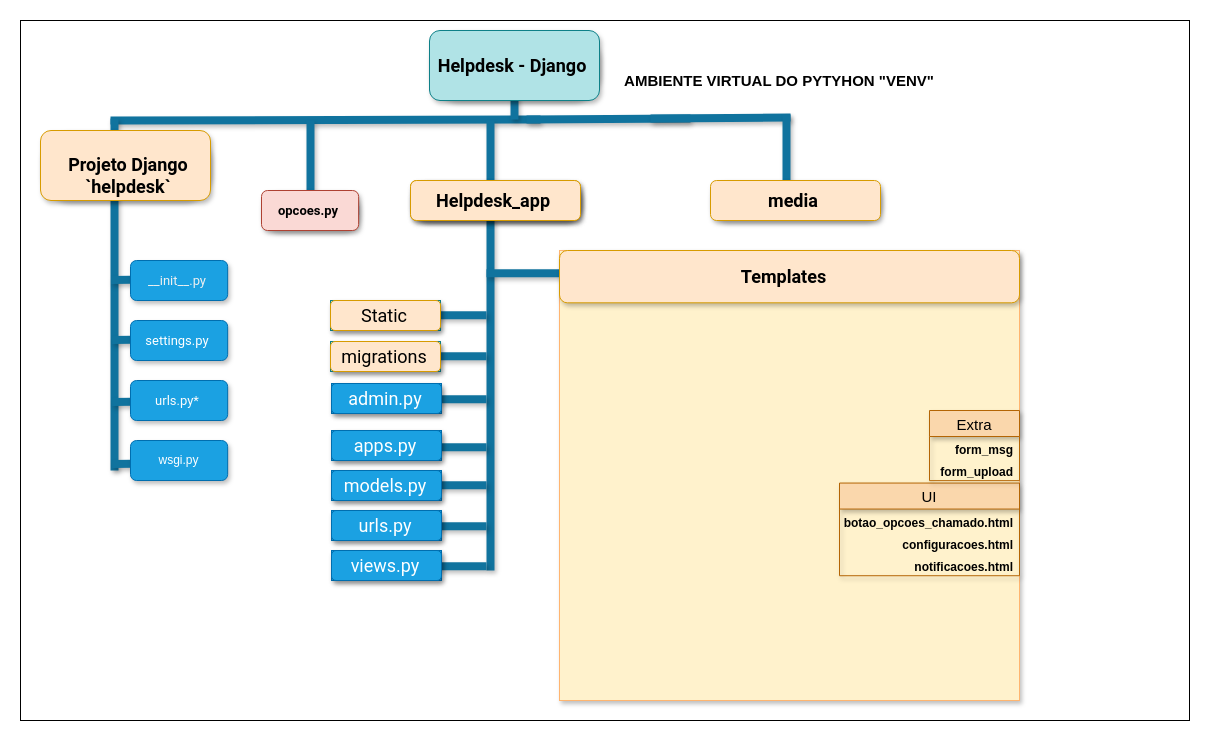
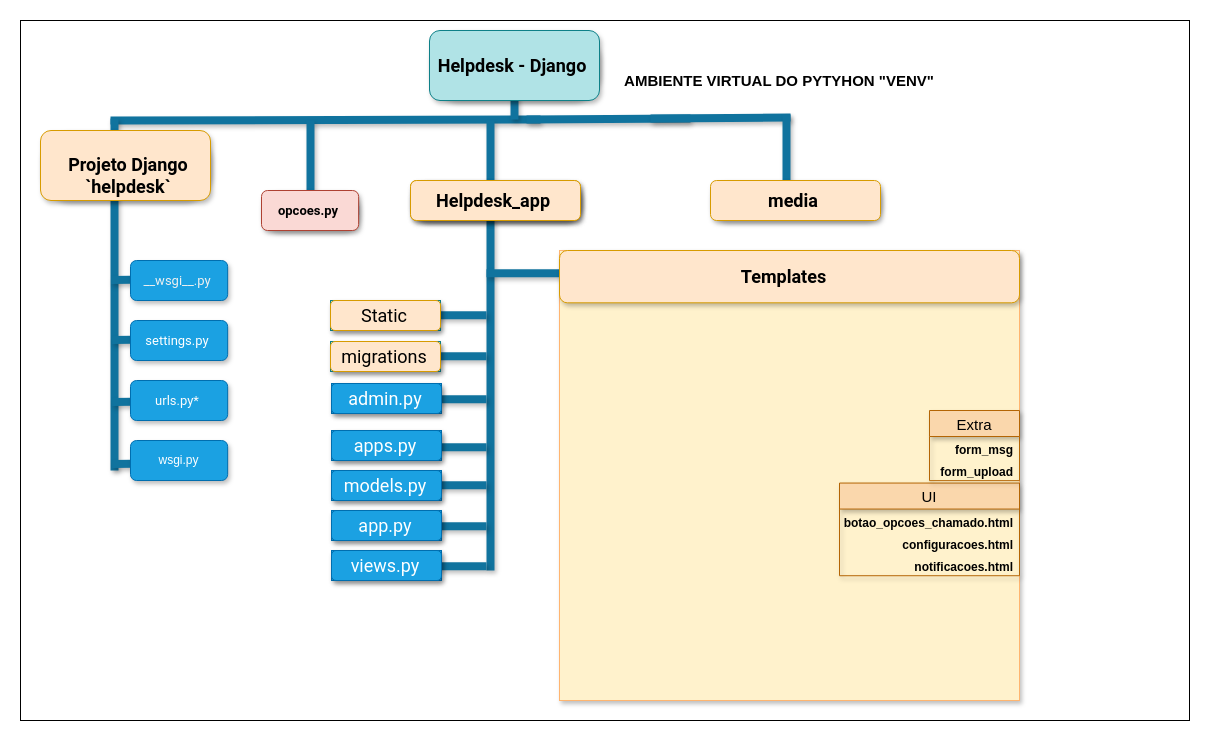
node "__init__.py": label "__init__.py" -> "__wsgi__.py"
node "urls.py": label "urls.py" -> "app.py"
